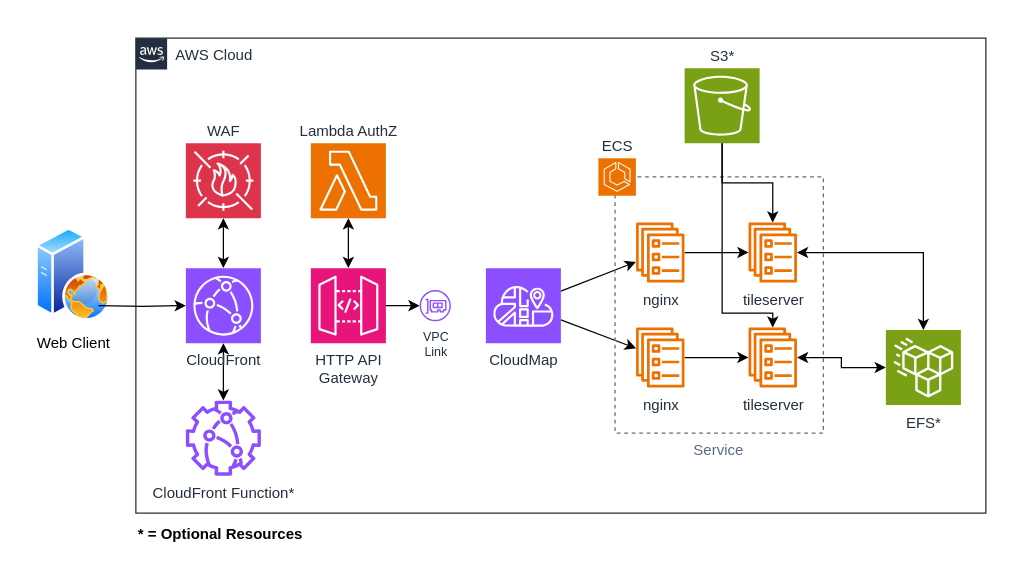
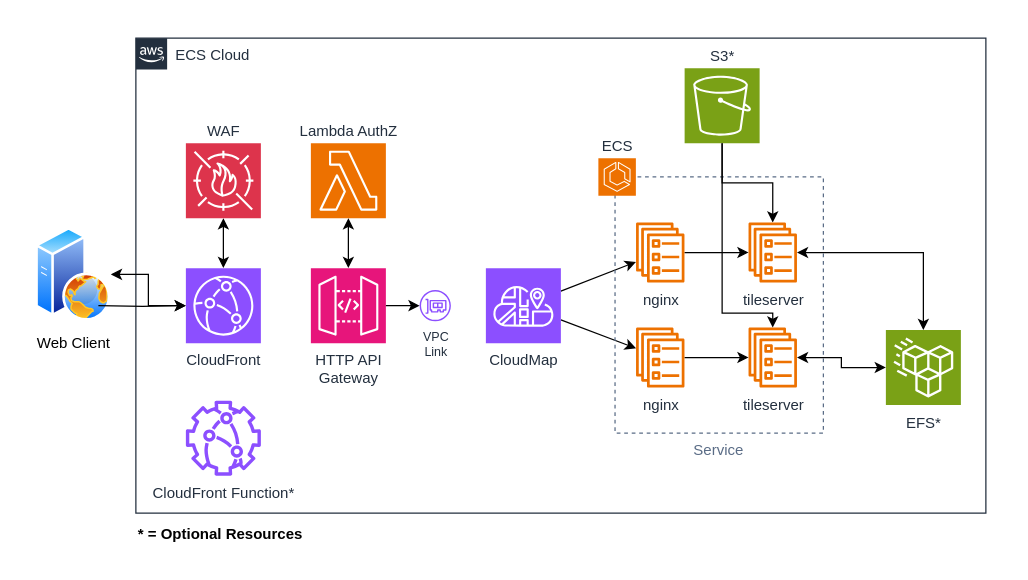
node "AWS Cloud": label "AWS Cloud" -> "ECS Cloud"
edge "CloudFront" -- "CloudFront Function*": now "CloudFront" -- "Web Client"
